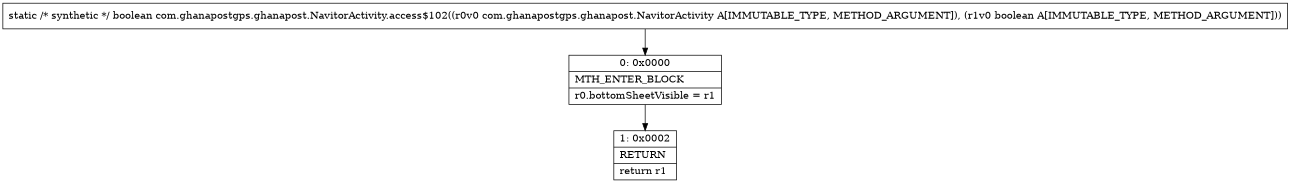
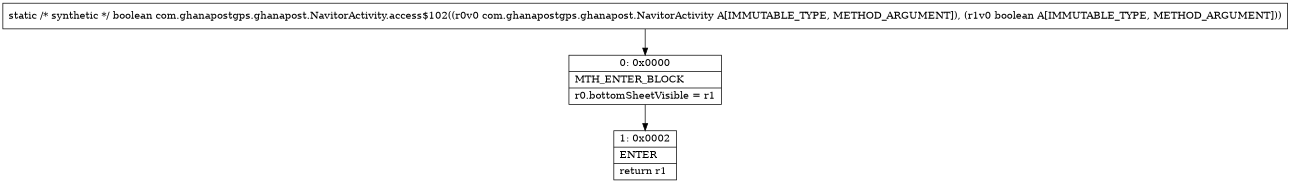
node "1: 0x0002": text "RETURN" -> "ENTER"
